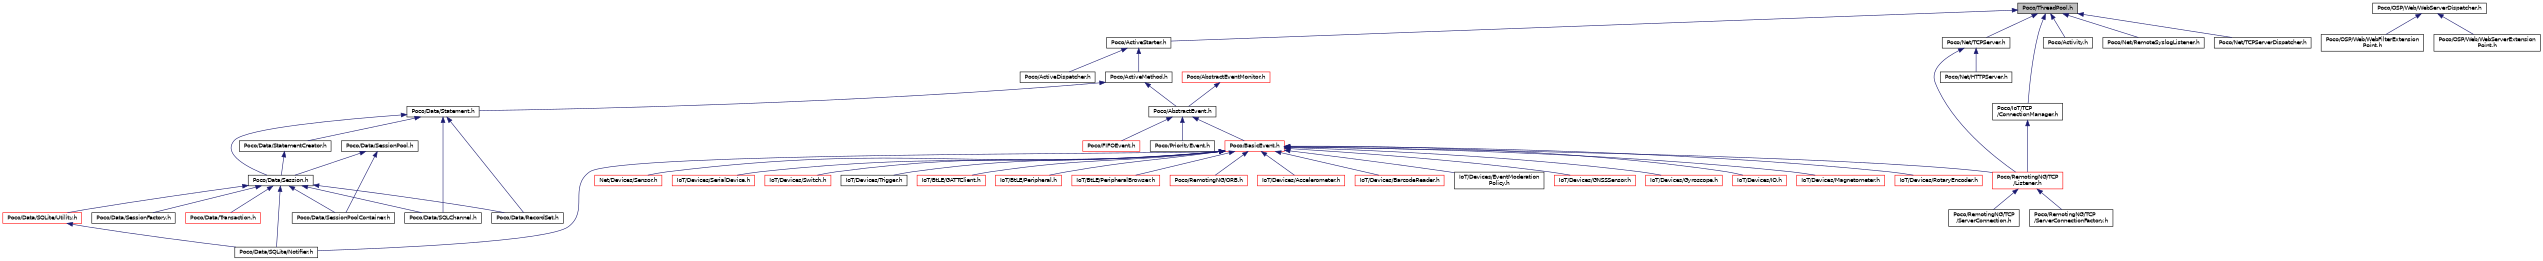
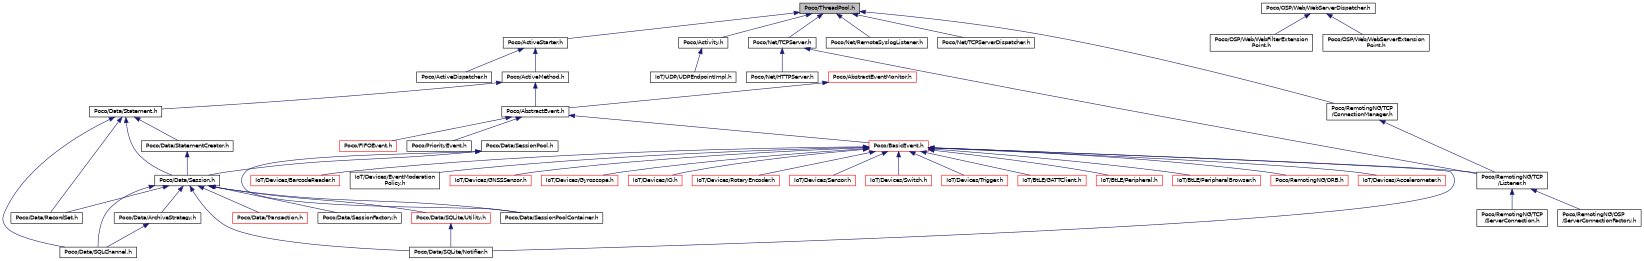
node "IoT/UDP/UDPEndpointImpl.h": added
node "Poco/IoT/TCP /ConnectionManager.h": label "Poco/IoT/TCP /ConnectionManager.h" -> "Poco/RemotingNG/TCP /ConnectionManager.h"
node "Net/Devices/Sensor.h": label "Net/Devices/Sensor.h" -> "IoT/Devices/Sensor.h"
node "IoT/Devices/SerialDevice.h": removed
node "IoT/Devices/Trigger.h": color black -> red
node "IoT/Devices/Magnetometer.h": removed
node "Poco/RemotingNG/TCP /Listener.h": color red -> black
node "Poco/Data/ArchiveStrategy.h": added
node "Poco/RemotingNG/TCP /ServerConnectionFactory.h": label "Poco/RemotingNG/TCP /ServerConnectionFactory.h" -> "Poco/RemotingNG/OSP /ServerConnectionFactory.h"
